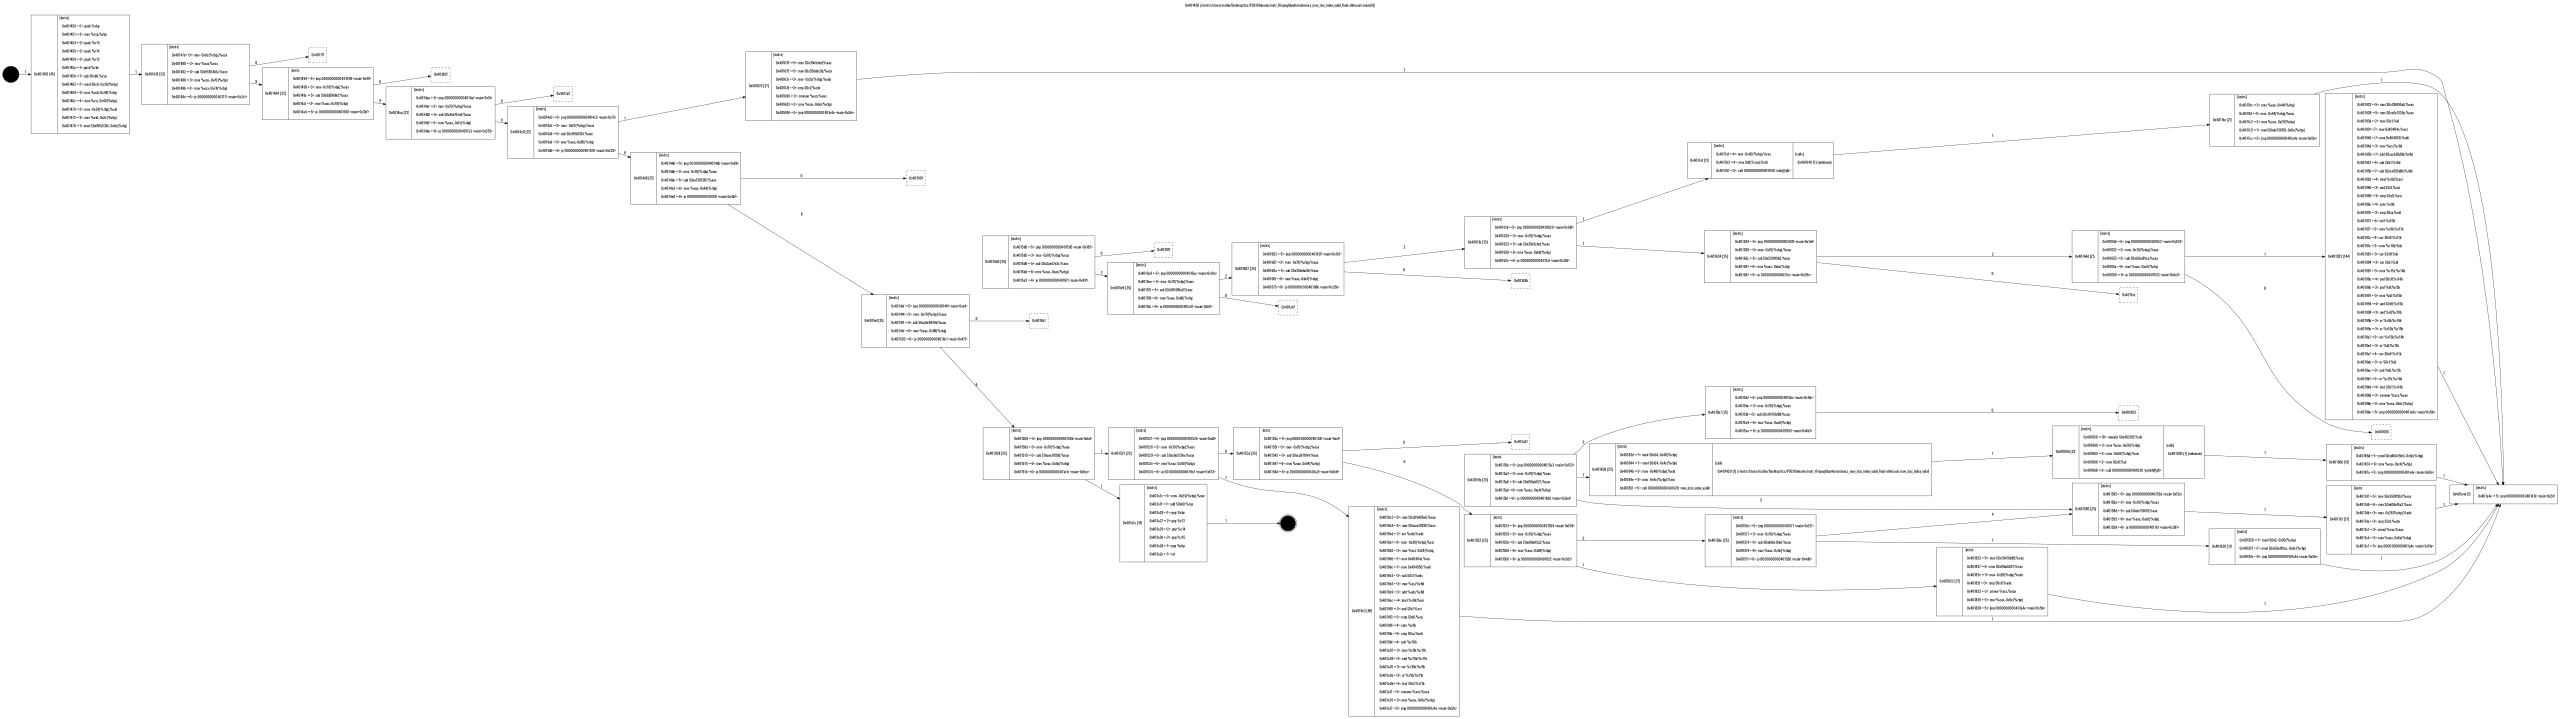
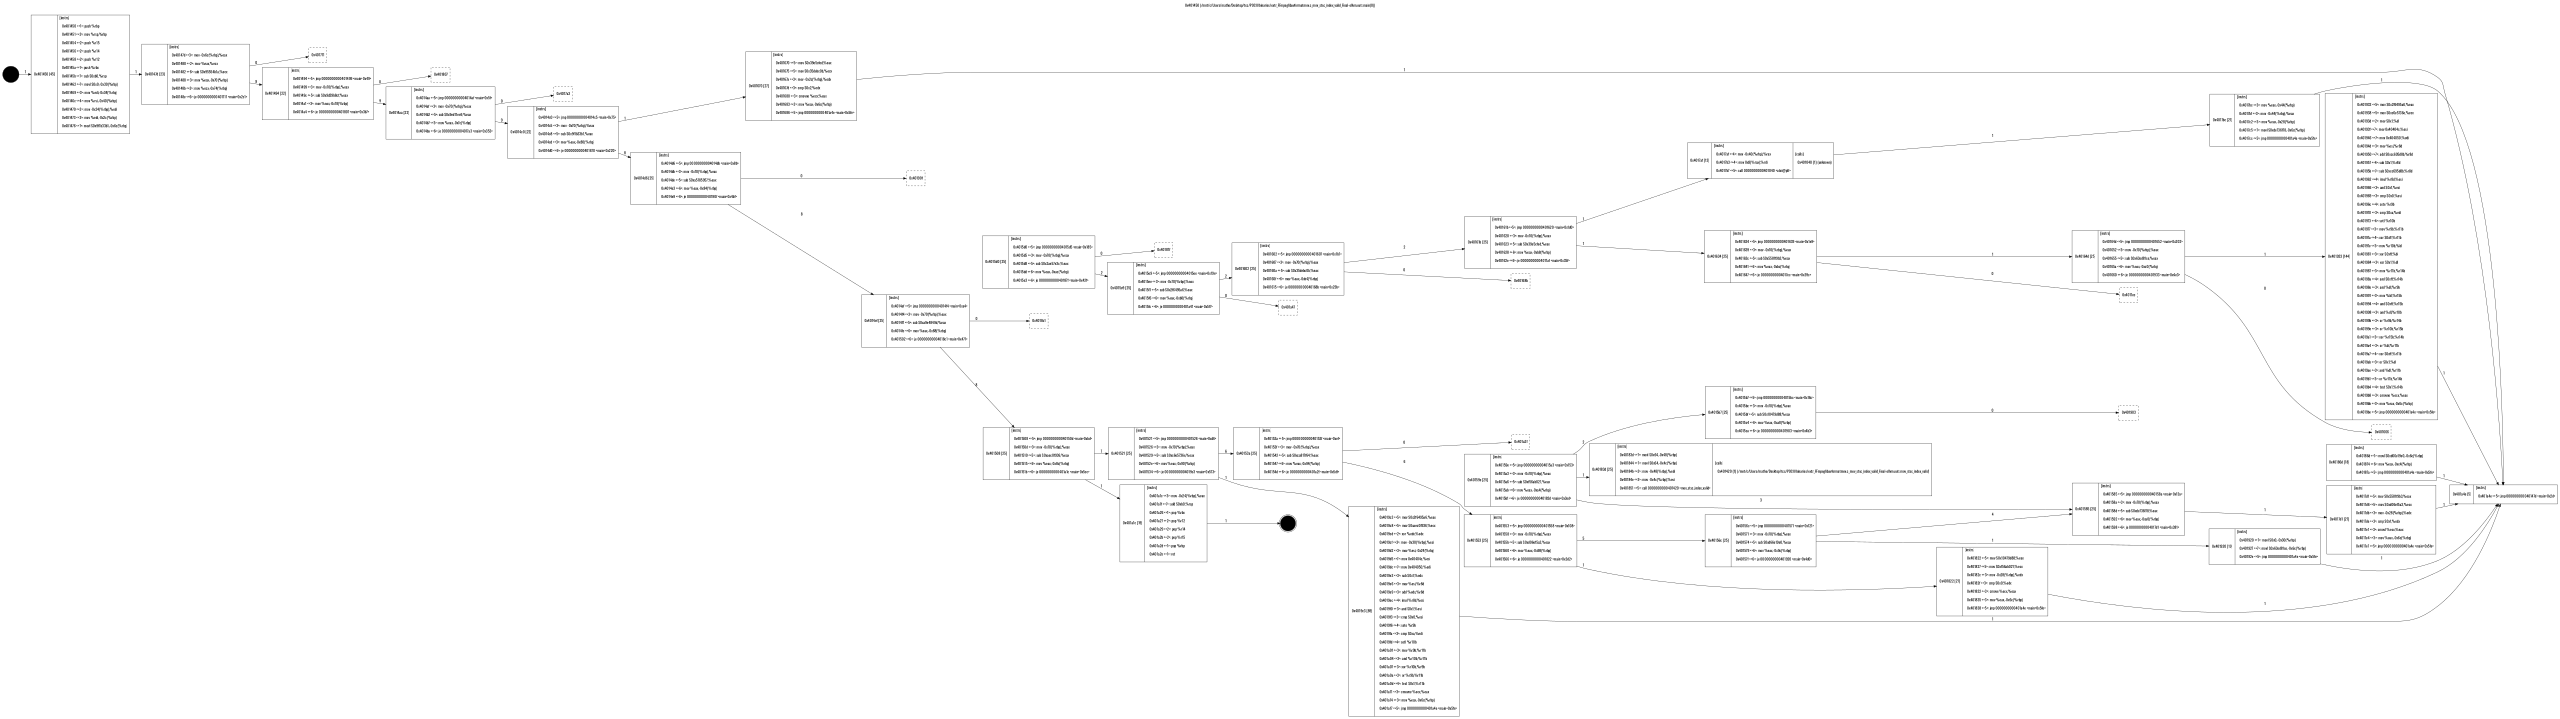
edge "0x401634 [25]" -> "0x40164d [25]": label " 3" -> " 1"
node "0x401856 [23]": removed
